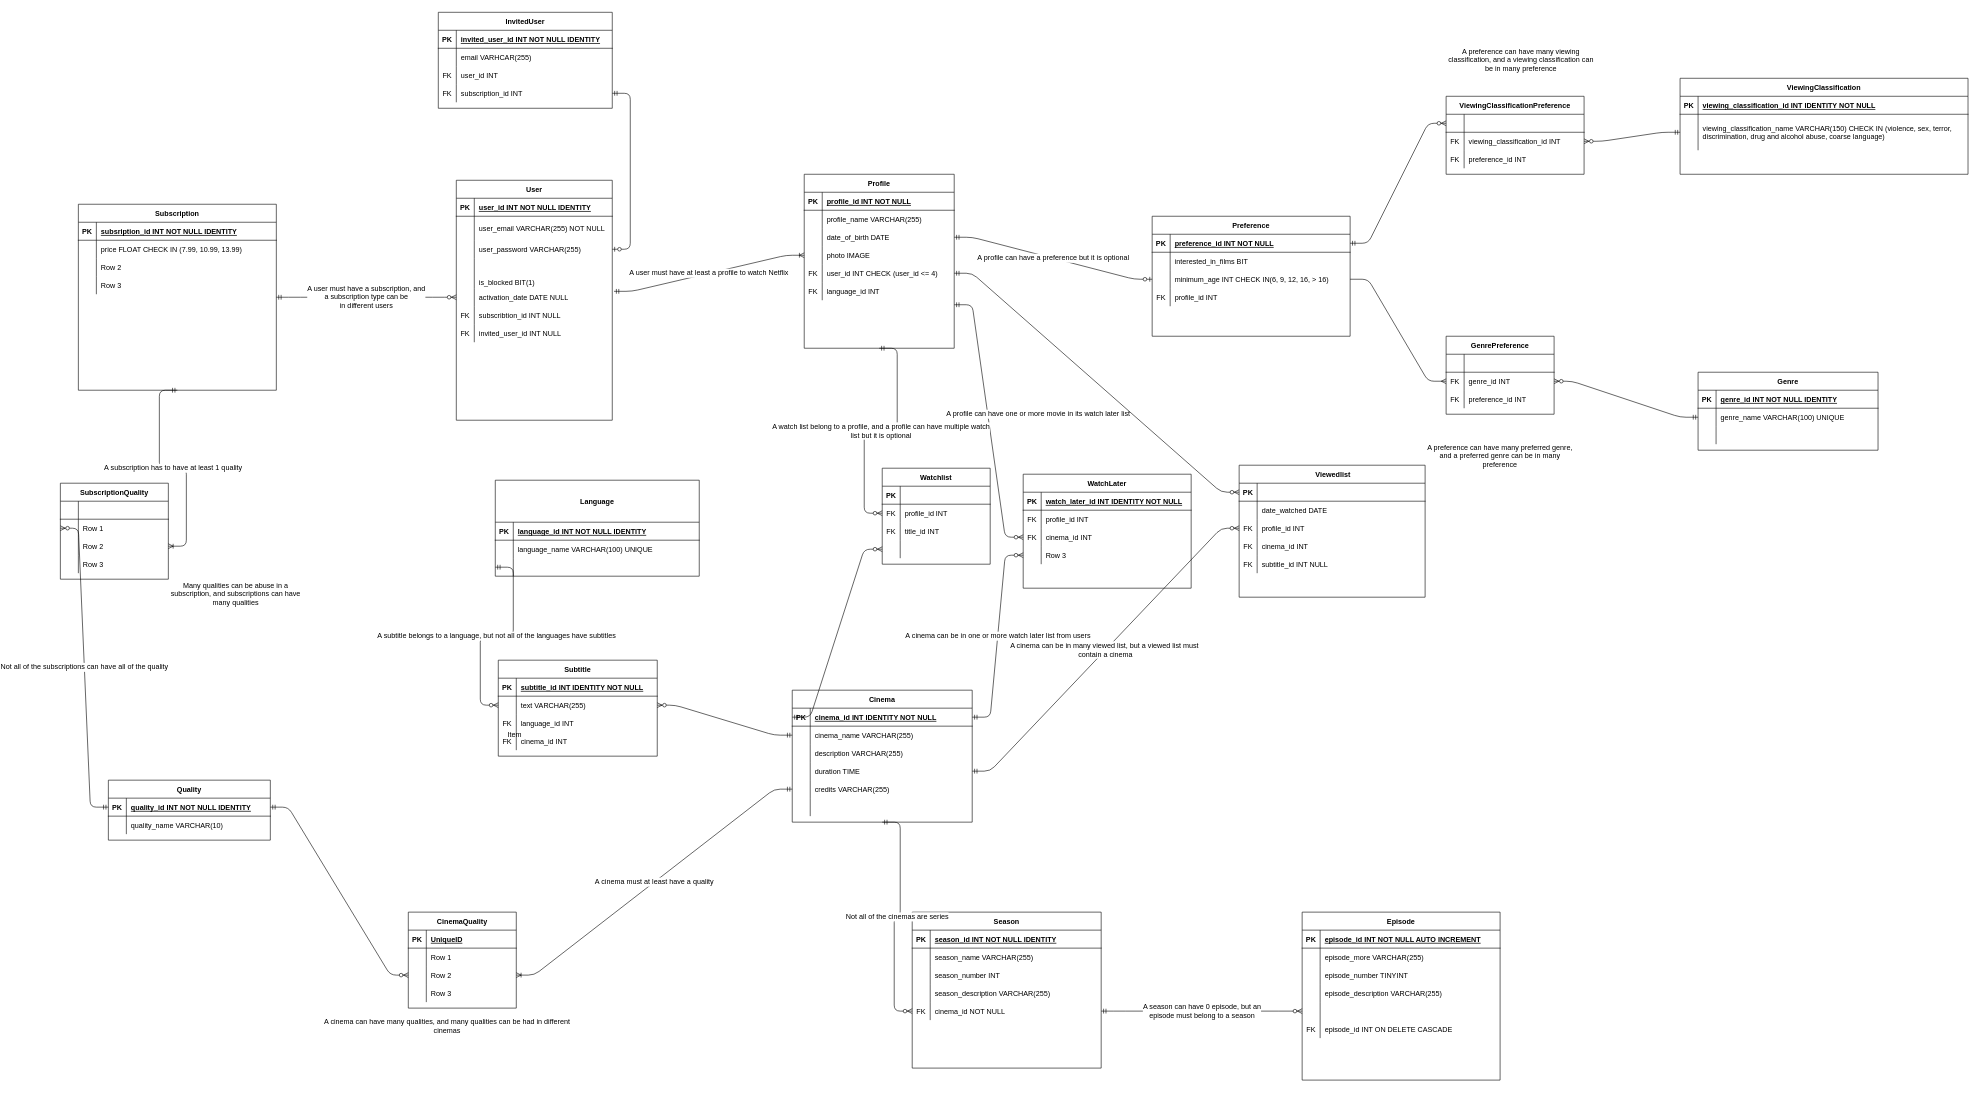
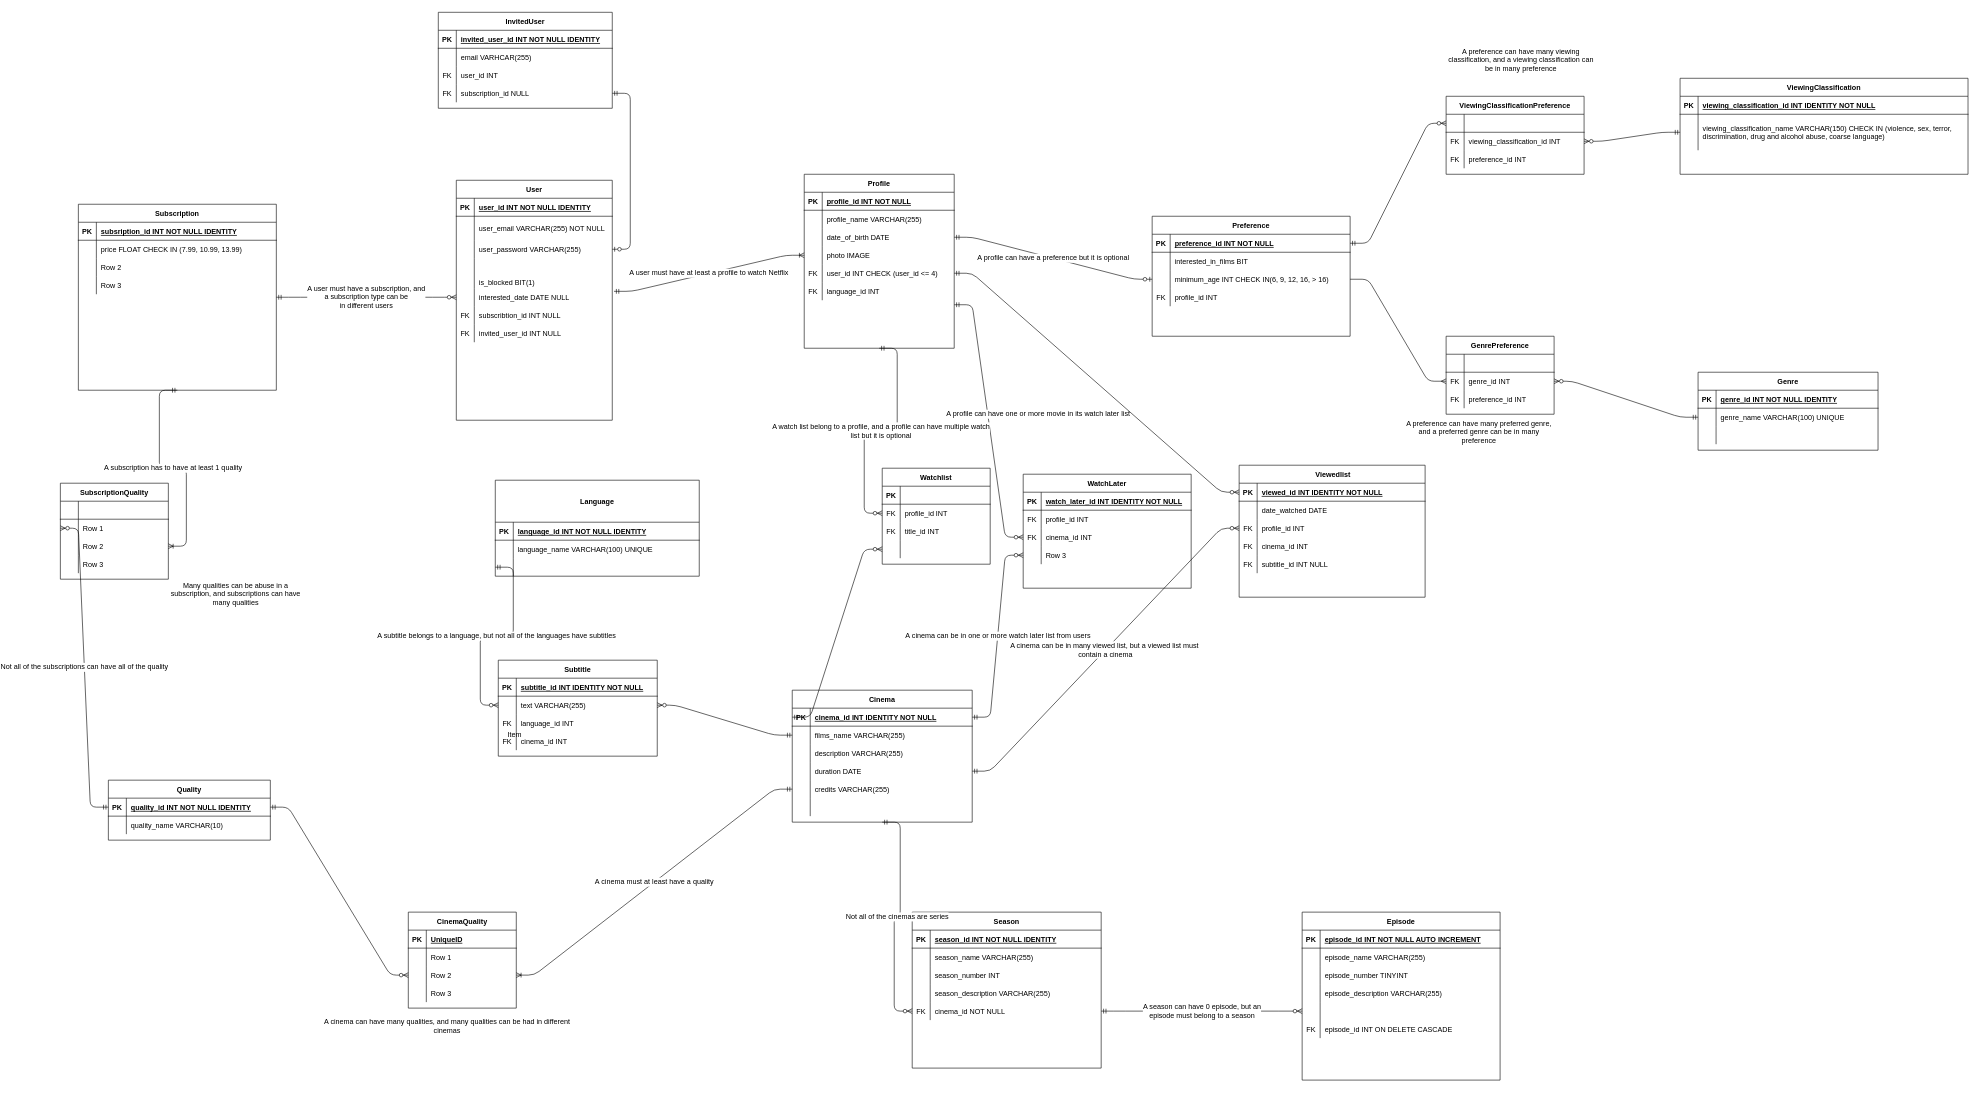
node "subscription_id INT": label "subscription_id INT" -> "subscription_id NULL"
node "activation_date DATE NULL": label "activation_date DATE NULL" -> "interested_date DATE NULL"
node "A preference can have many preferred genre, and a preferred genre can be in many preference": moved (1500, 456) -> (1479, 432)
node "viewed_id INT IDENTITY NOT NULL": added
node "cinema_name VARCHAR(255)": label "cinema_name VARCHAR(255)" -> "films_name VARCHAR(255)"
node "duration TIME": label "duration TIME" -> "duration DATE"
node "episode_more VARCHAR(255)": label "episode_more VARCHAR(255)" -> "episode_name VARCHAR(255)"
